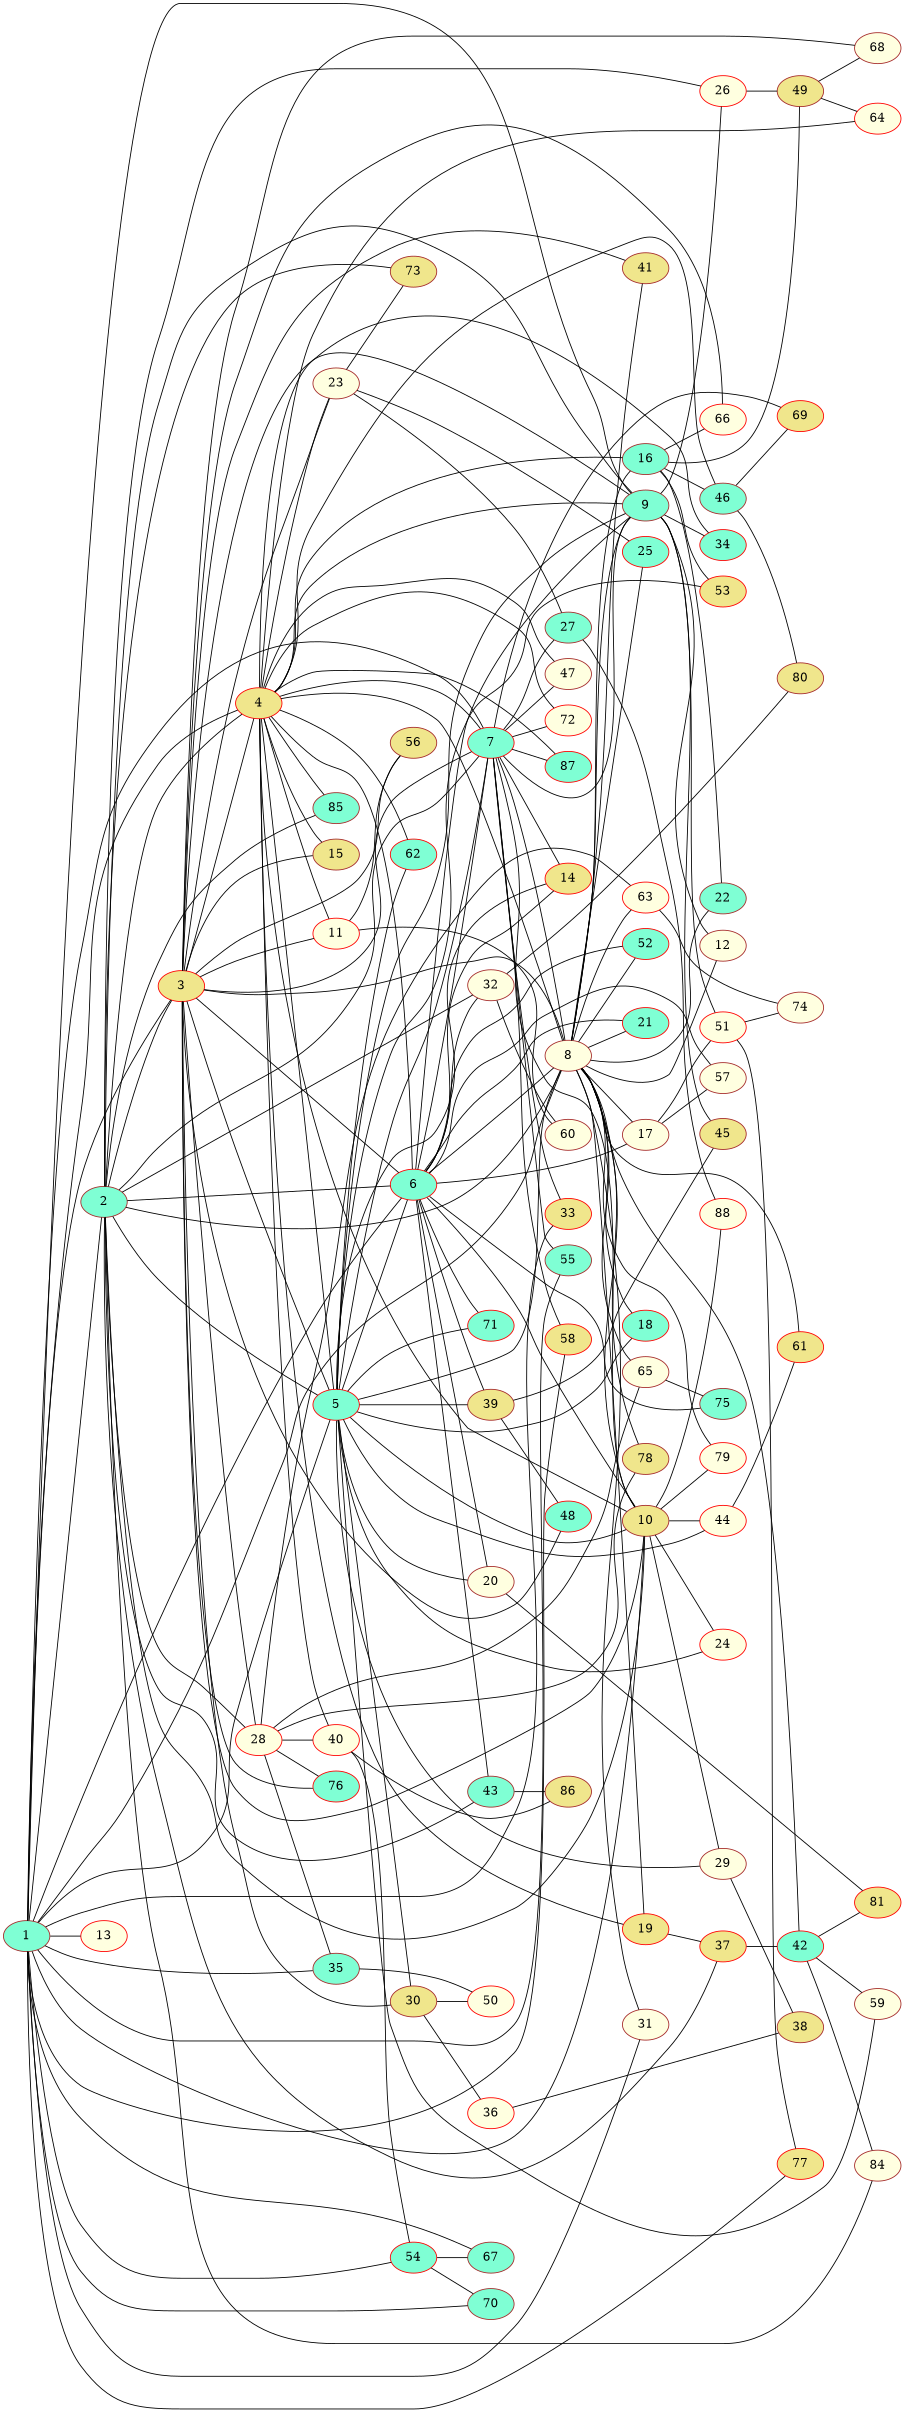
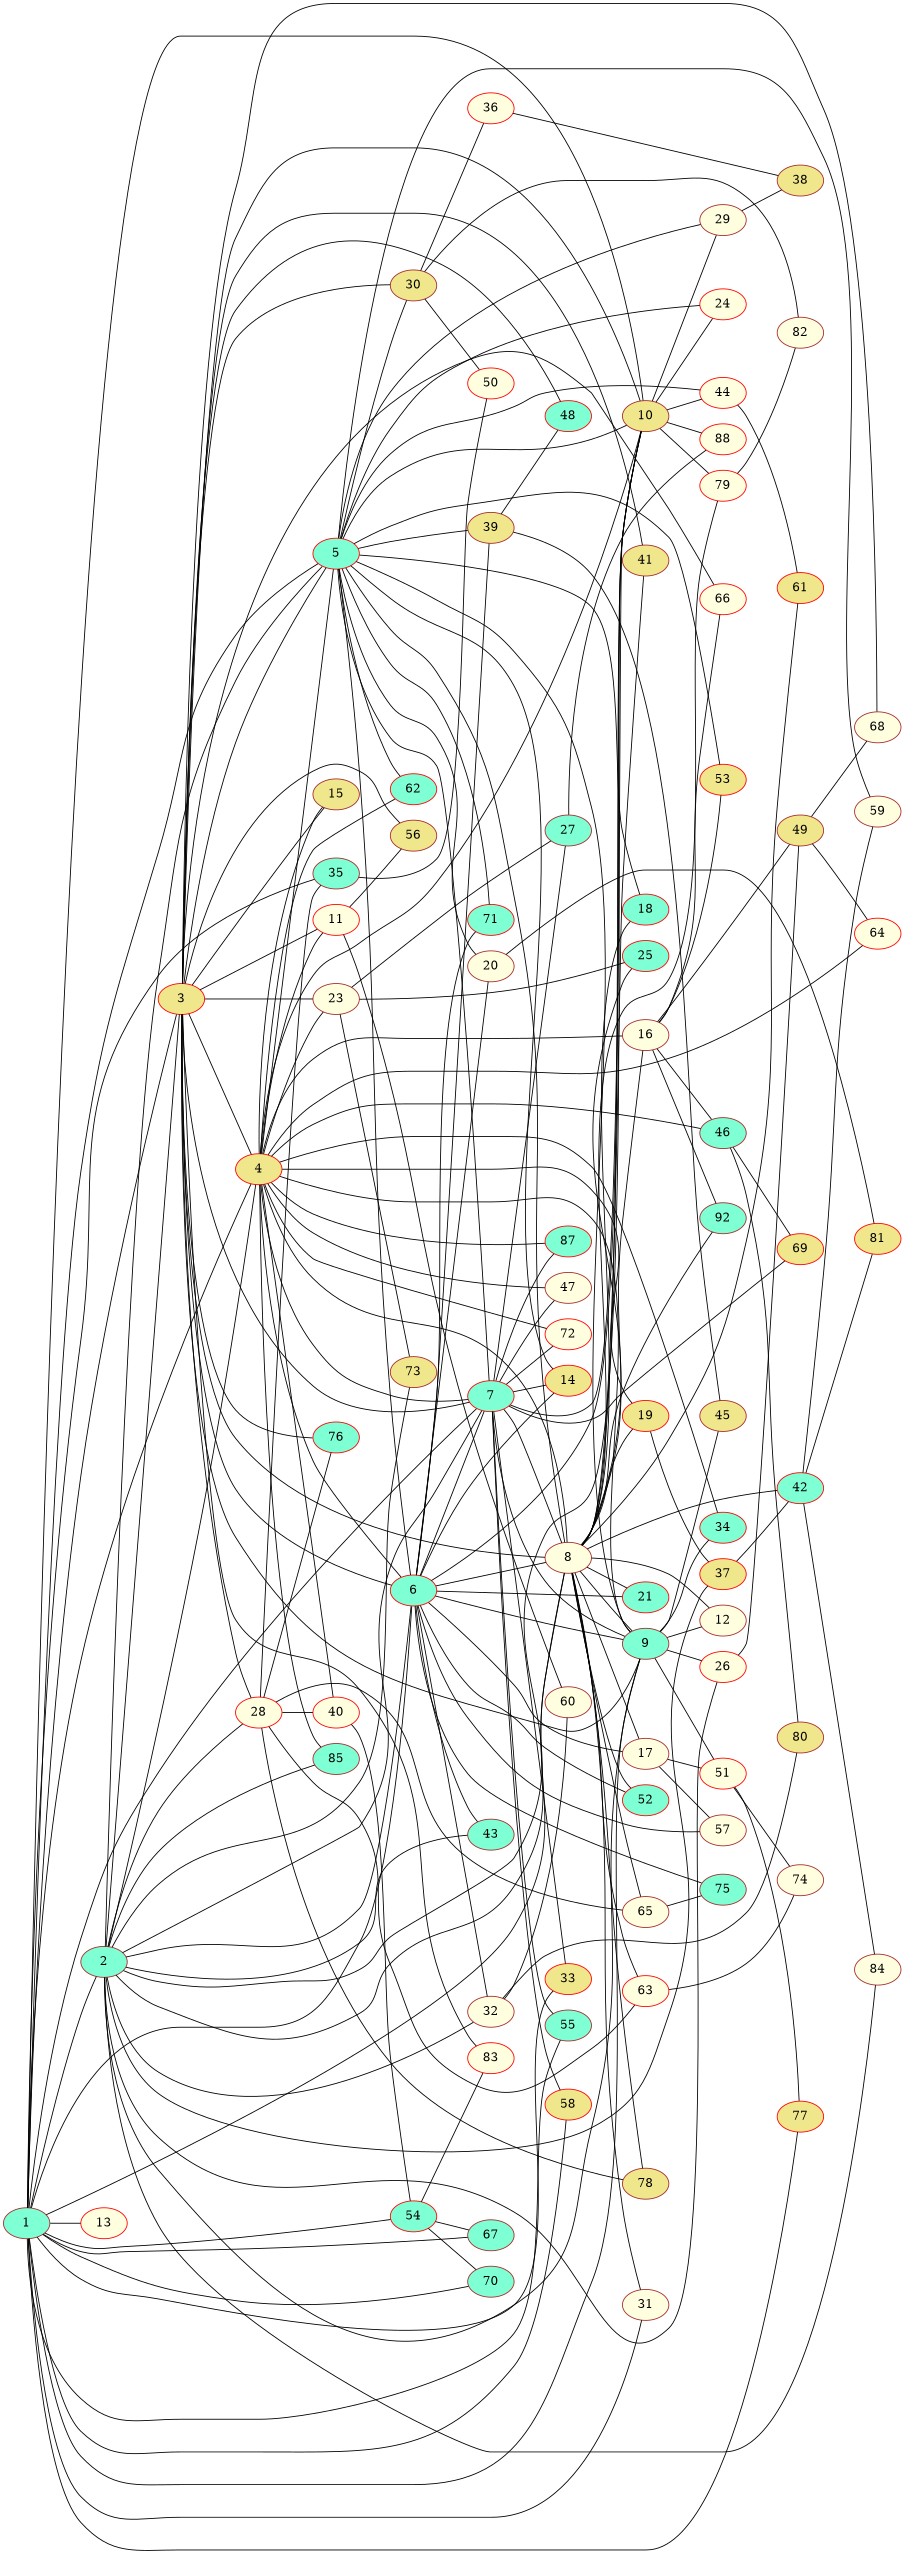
node "82": added
node "16": fillcolor aquamarine -> lightyellow
node "22": label "22" -> "92"
node "86": removed
node "83": added
